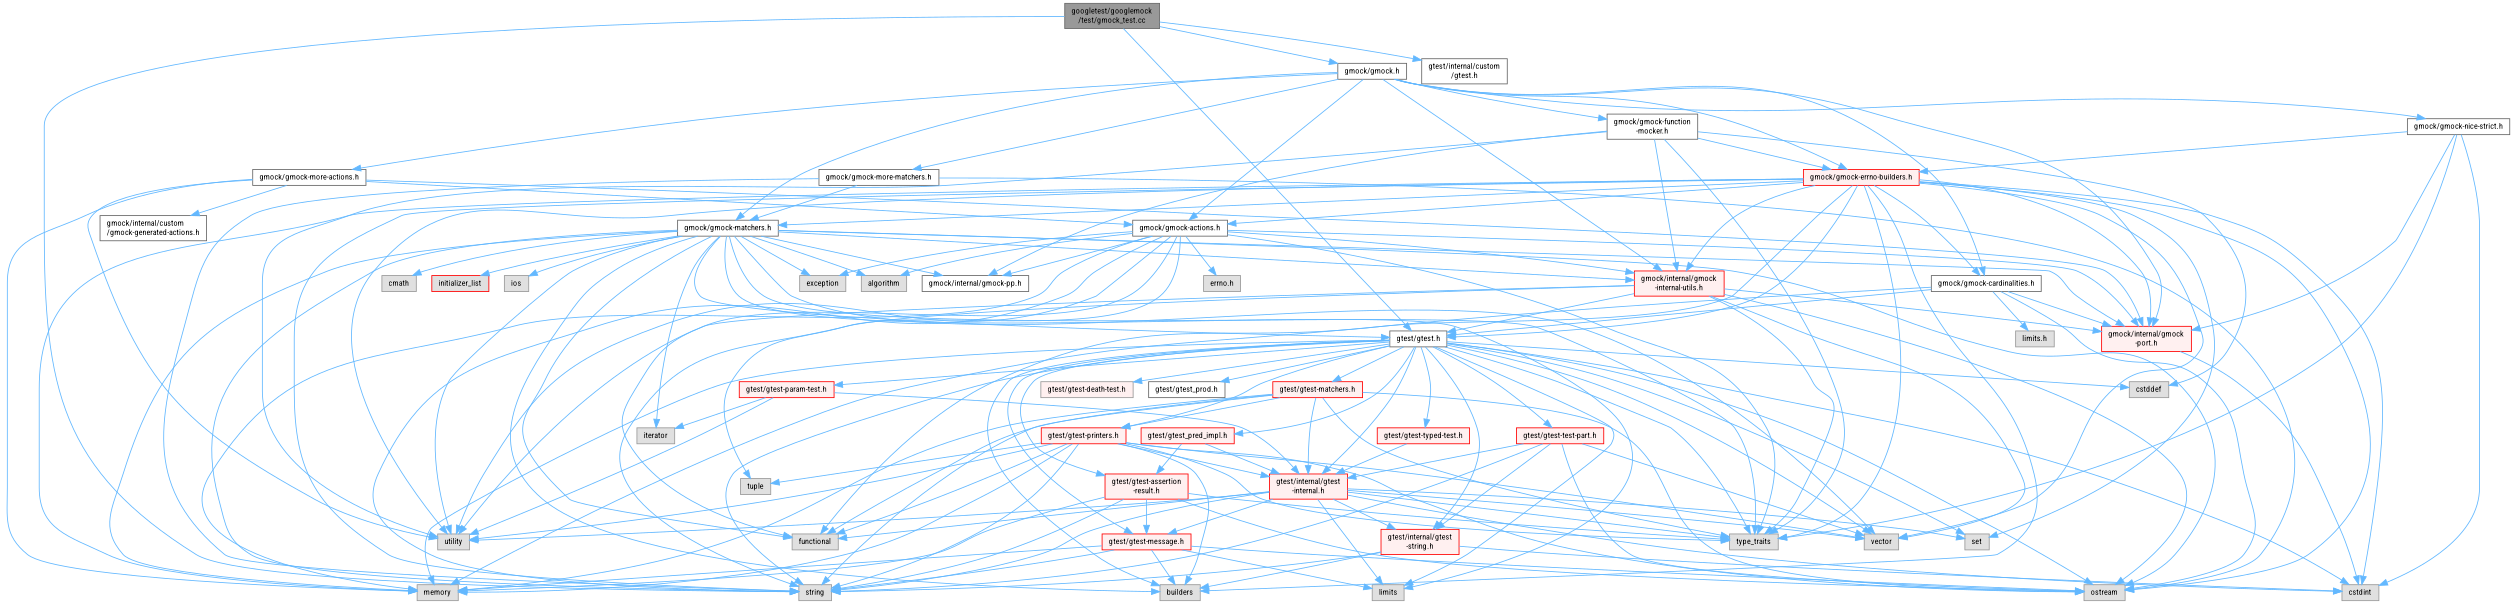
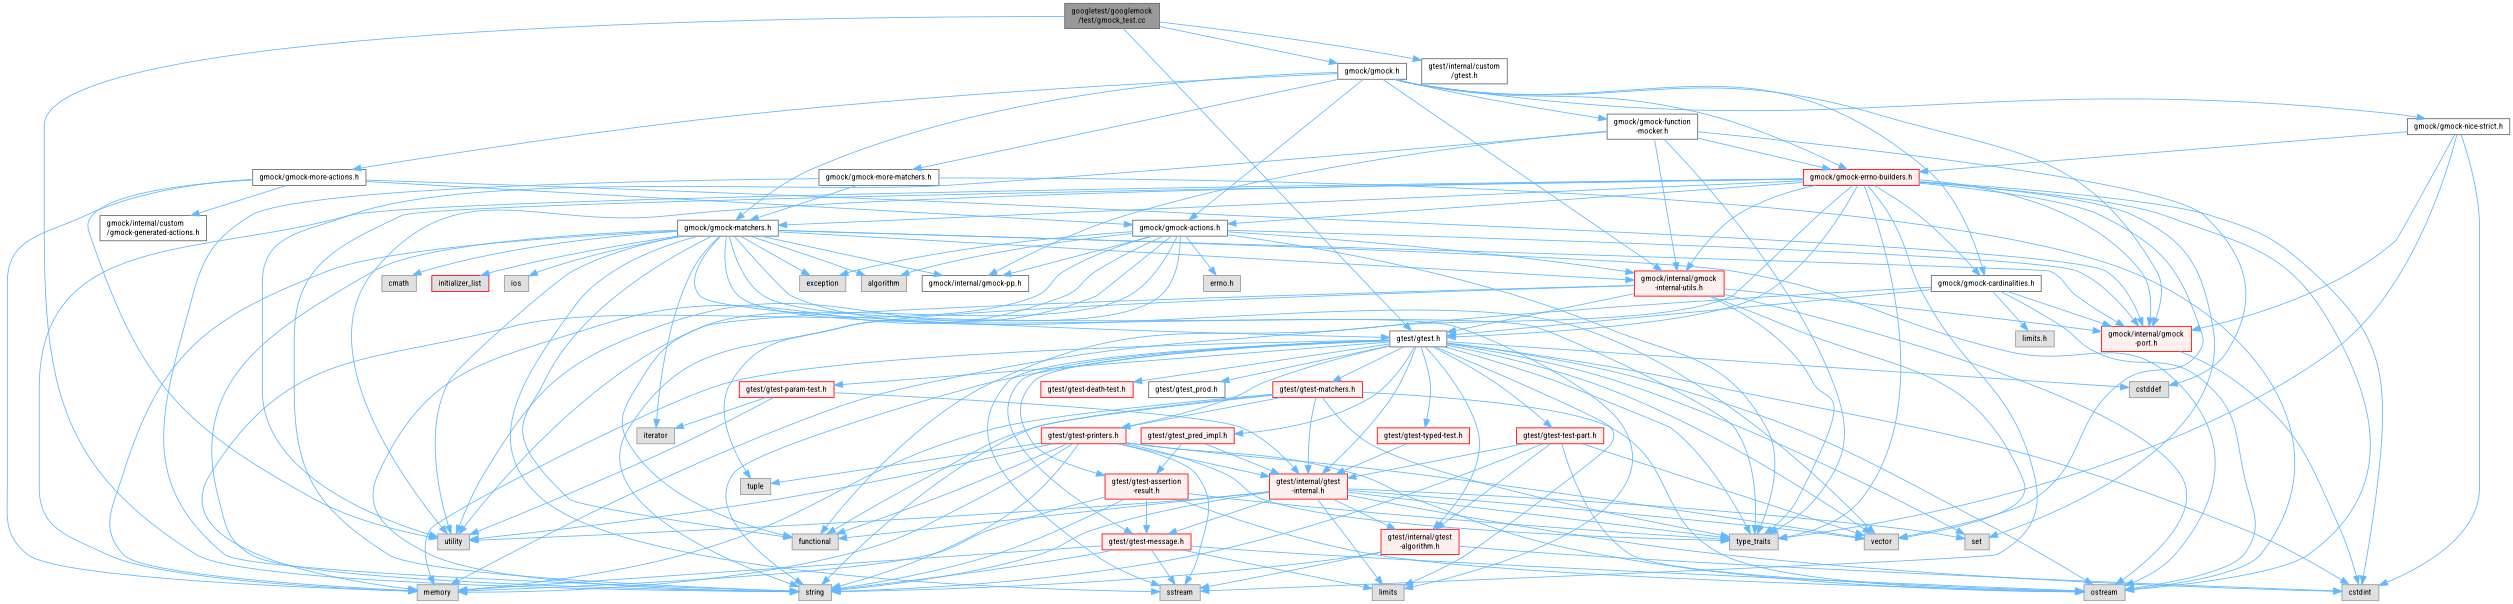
node "gtest/gtest-death-test.h": color grey60 -> red
node "gtest/internal/gtest -string.h": label "gtest/internal/gtest -string.h" -> "gtest/internal/gtest -algorithm.h"
node "builders": label "builders" -> "sstream"
